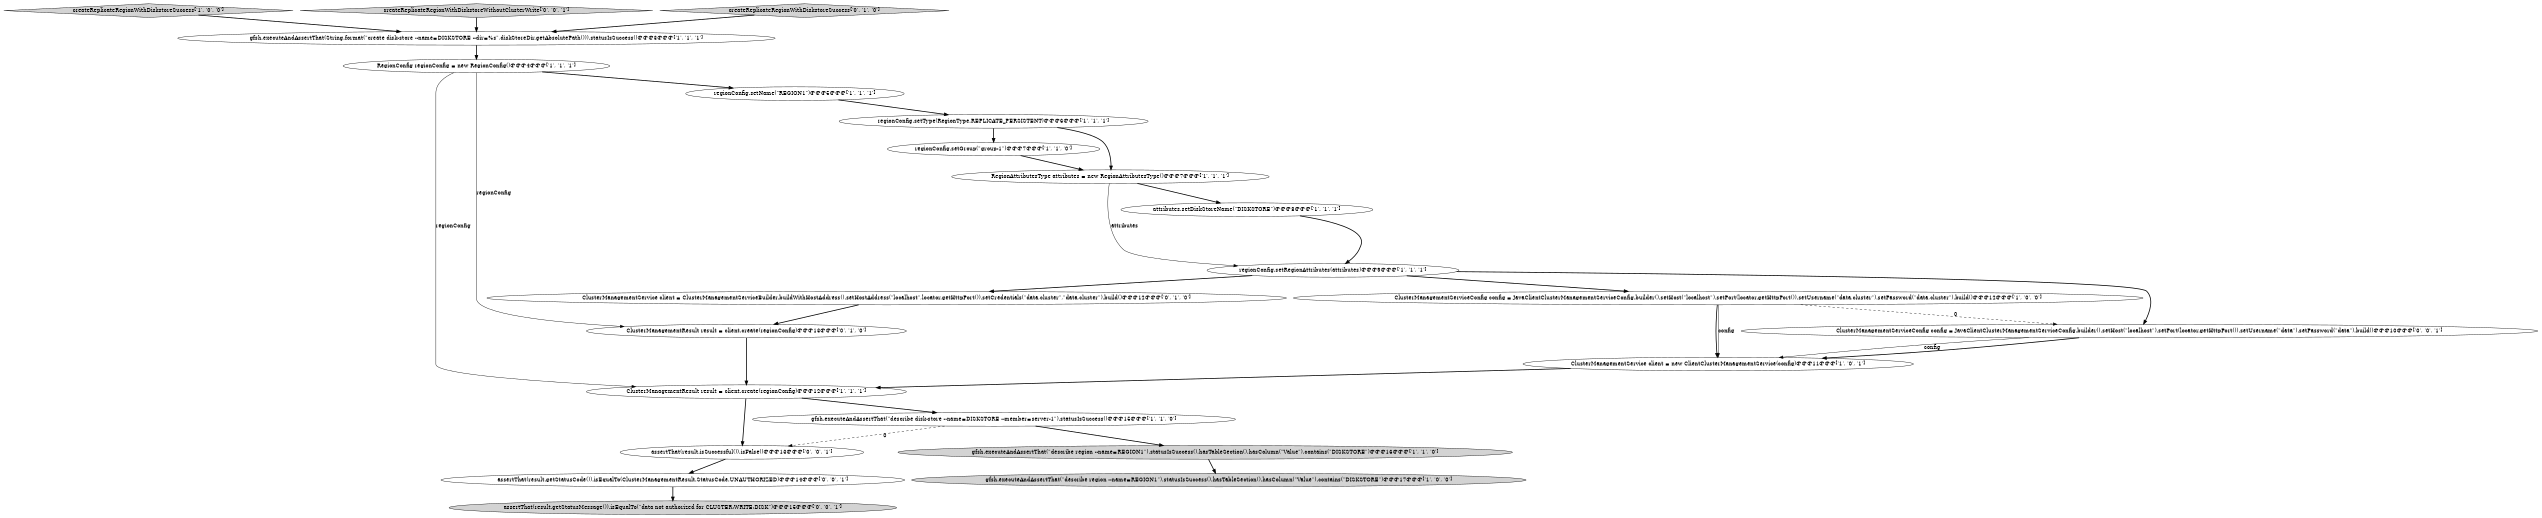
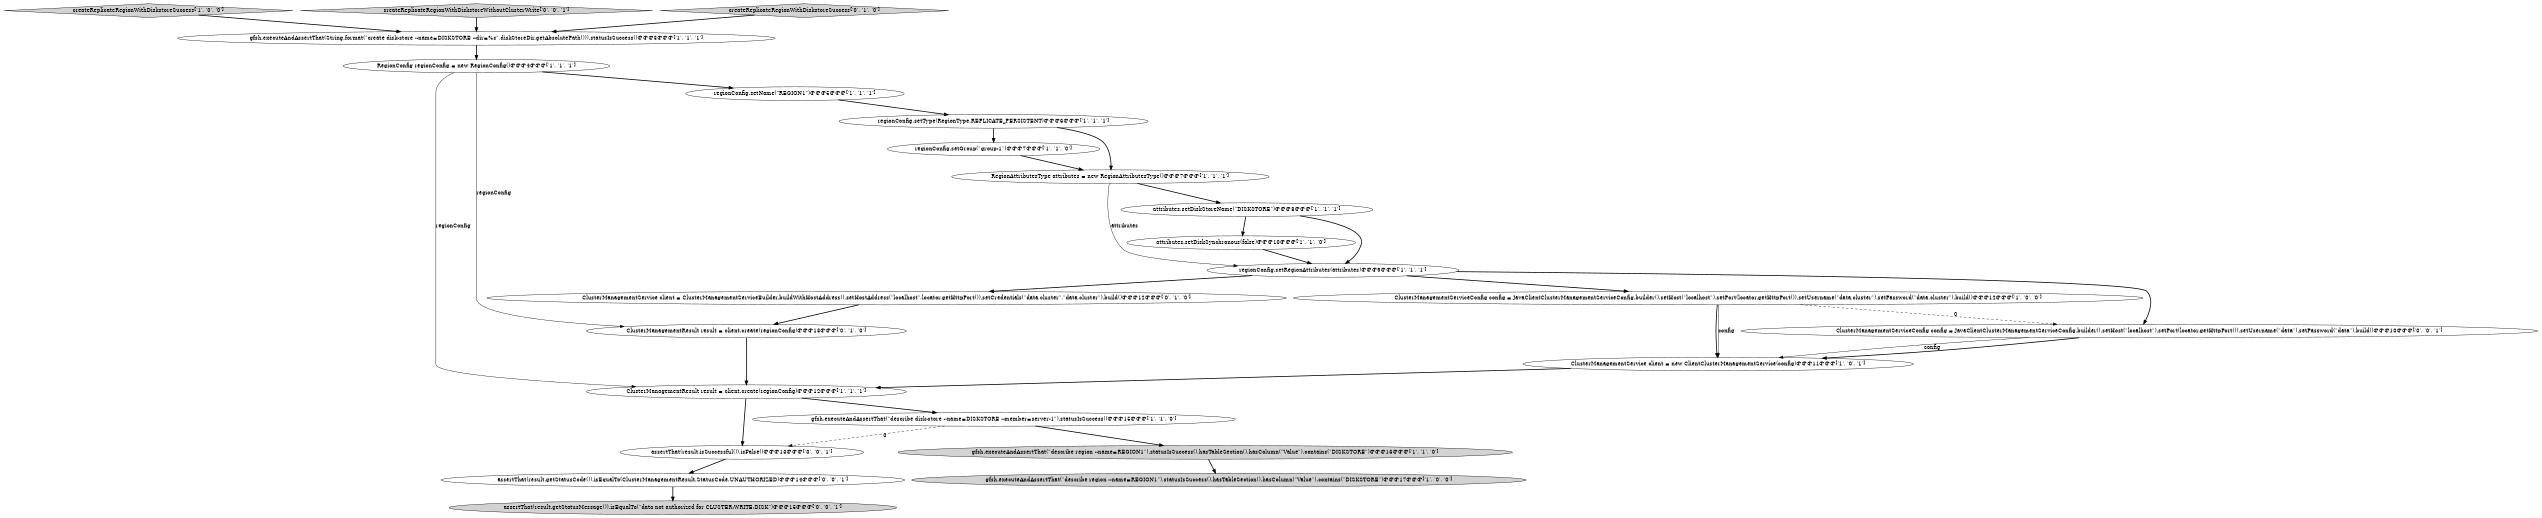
node "attributes.setDiskSynchronous(false)@@@10@@@['1', '1', '0']": added
